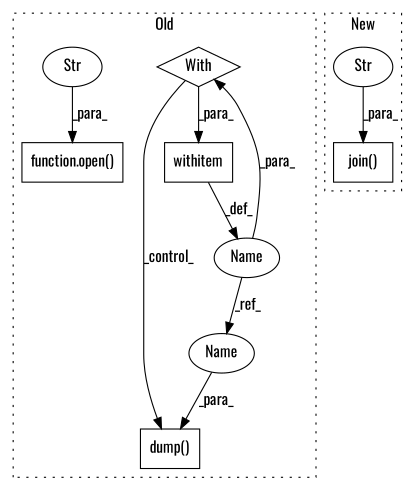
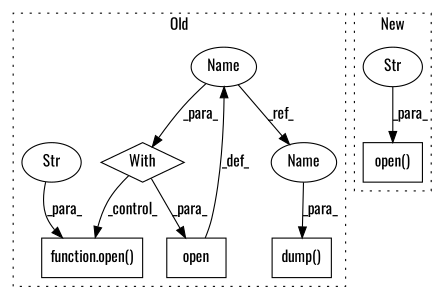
node "withitem": label "withitem" -> "open"
node "join()": label "join()" -> "open()"
edge "With" -> "dump()": now "With" -> "function.open()"
